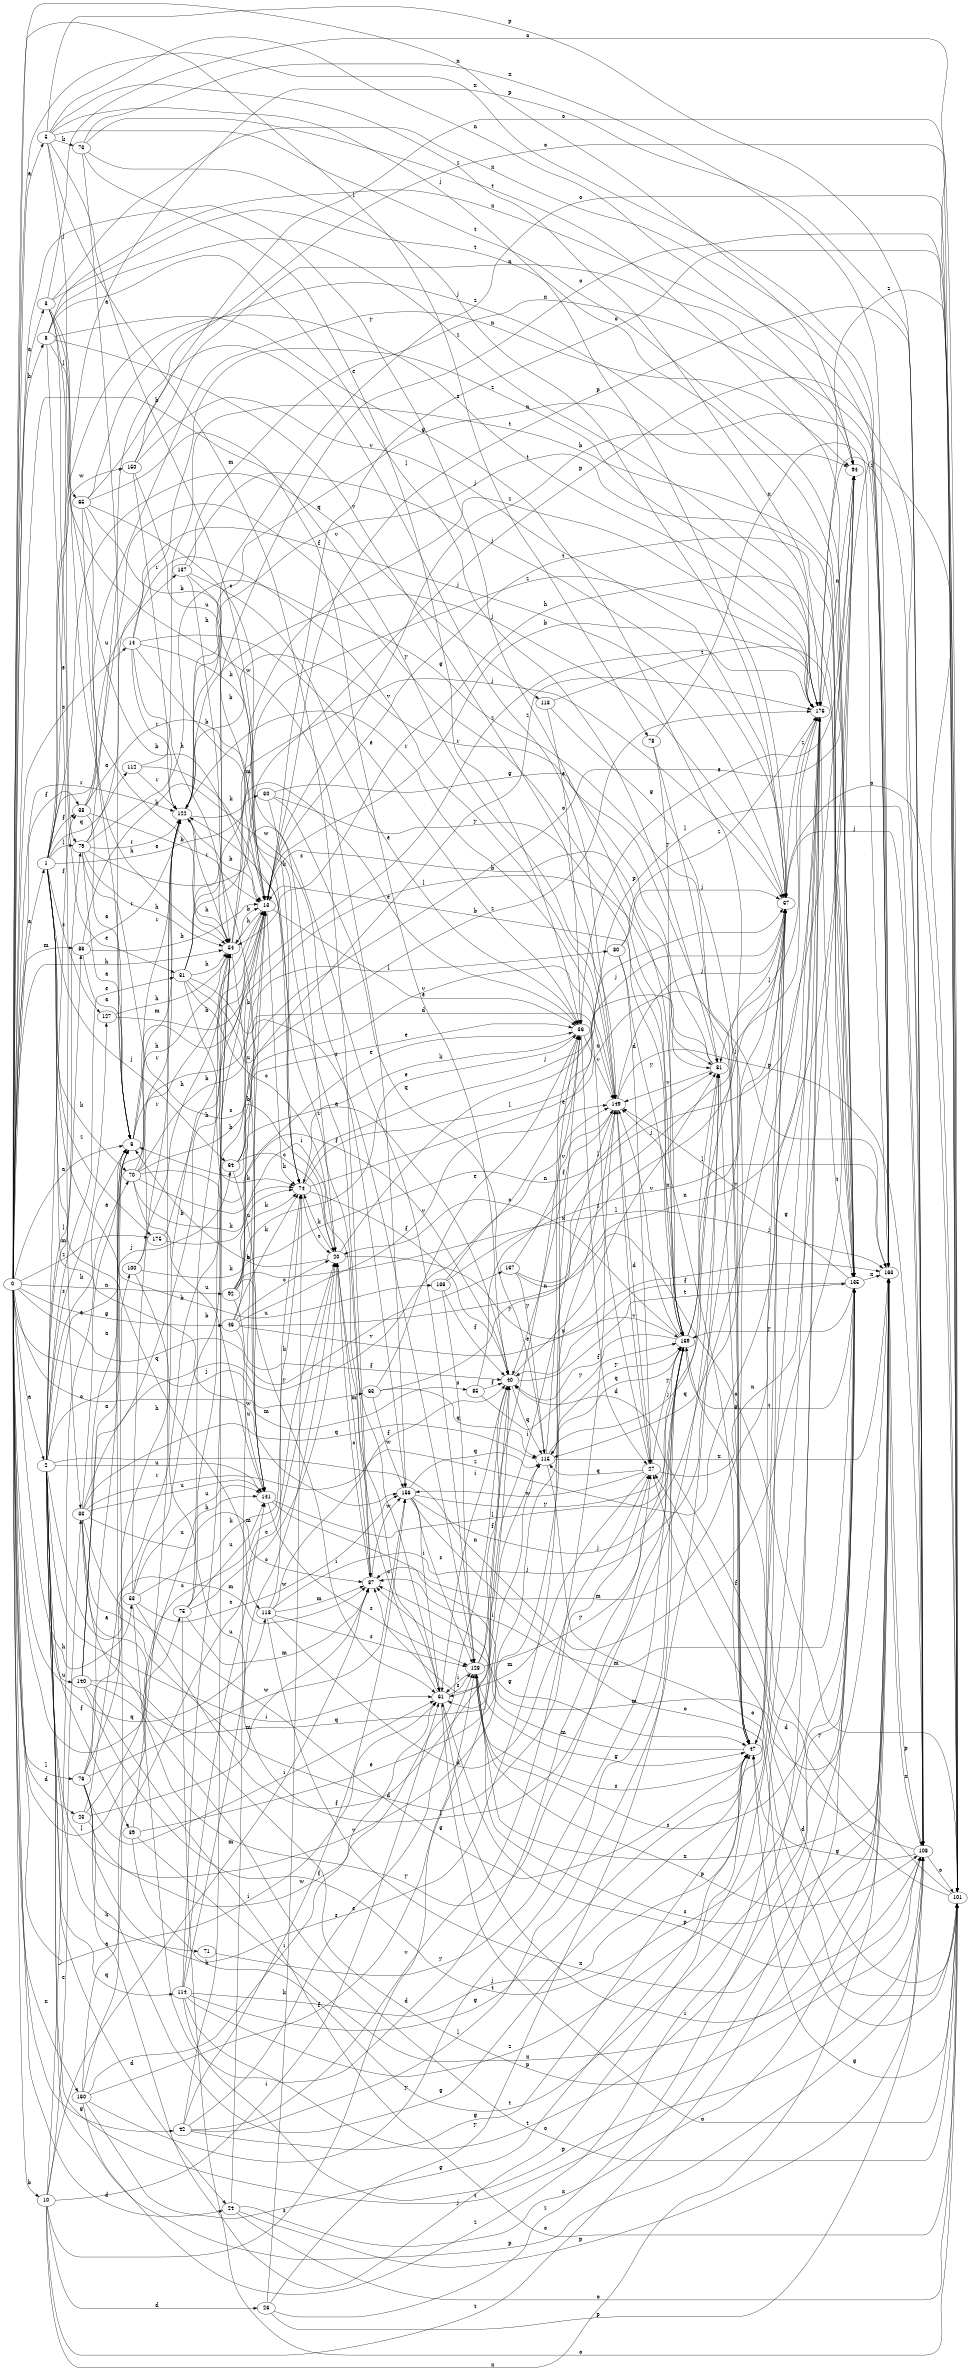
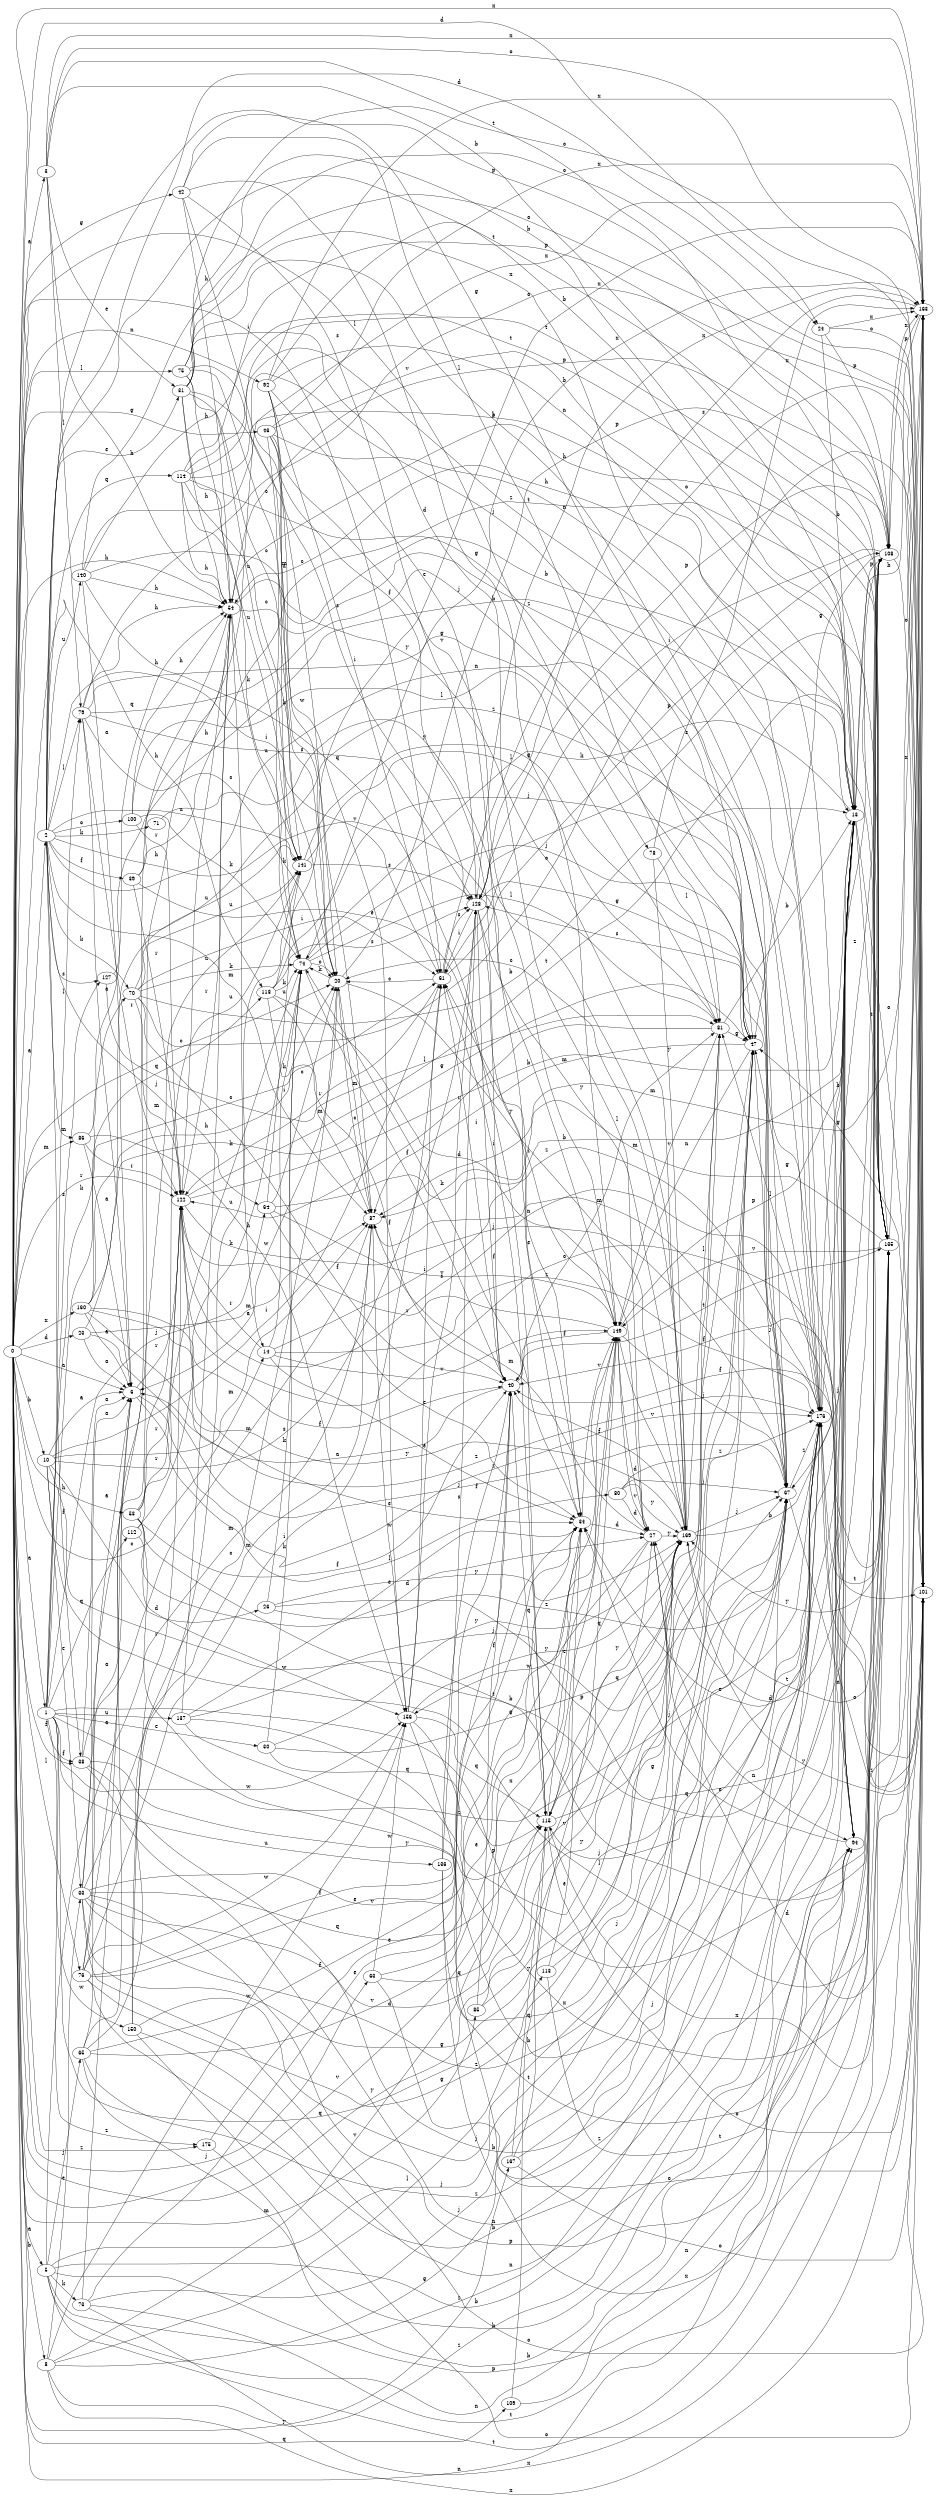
edge "31" -> "176": label "z" -> "x"
edge "14" -> "54": reversed
node "36": label "36" -> "34"
node "109": added
